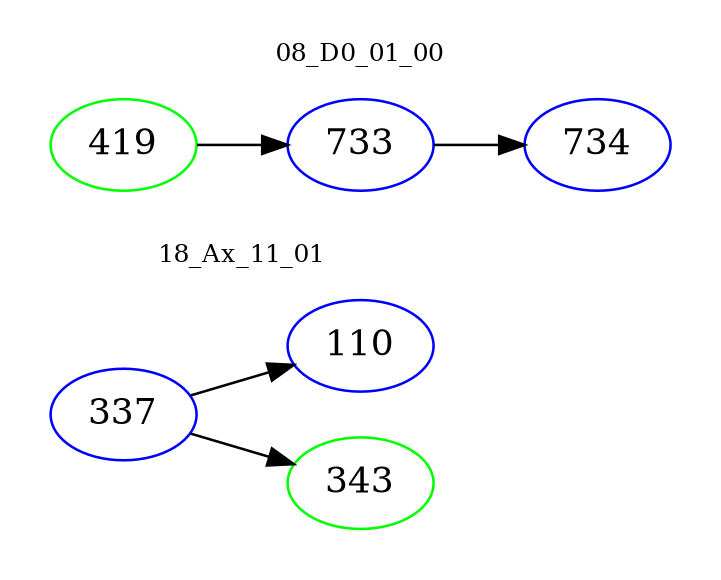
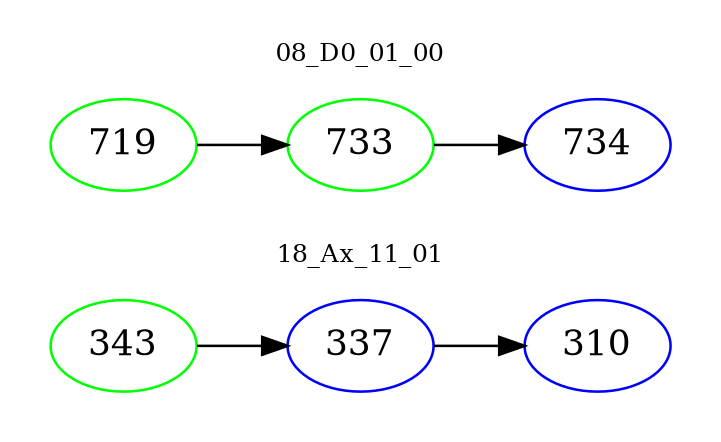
node "419": label "419" -> "719"
node "733": color blue -> green
node "110": label "110" -> "310"
edge "337" -> "343": reversed
